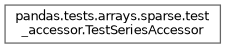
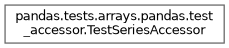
node "pandas.tests.arrays.sparse.test _accessor.TestSeriesAccessor": label "pandas.tests.arrays.sparse.test _accessor.TestSeriesAccessor" -> "pandas.tests.arrays.pandas.test _accessor.TestSeriesAccessor"
